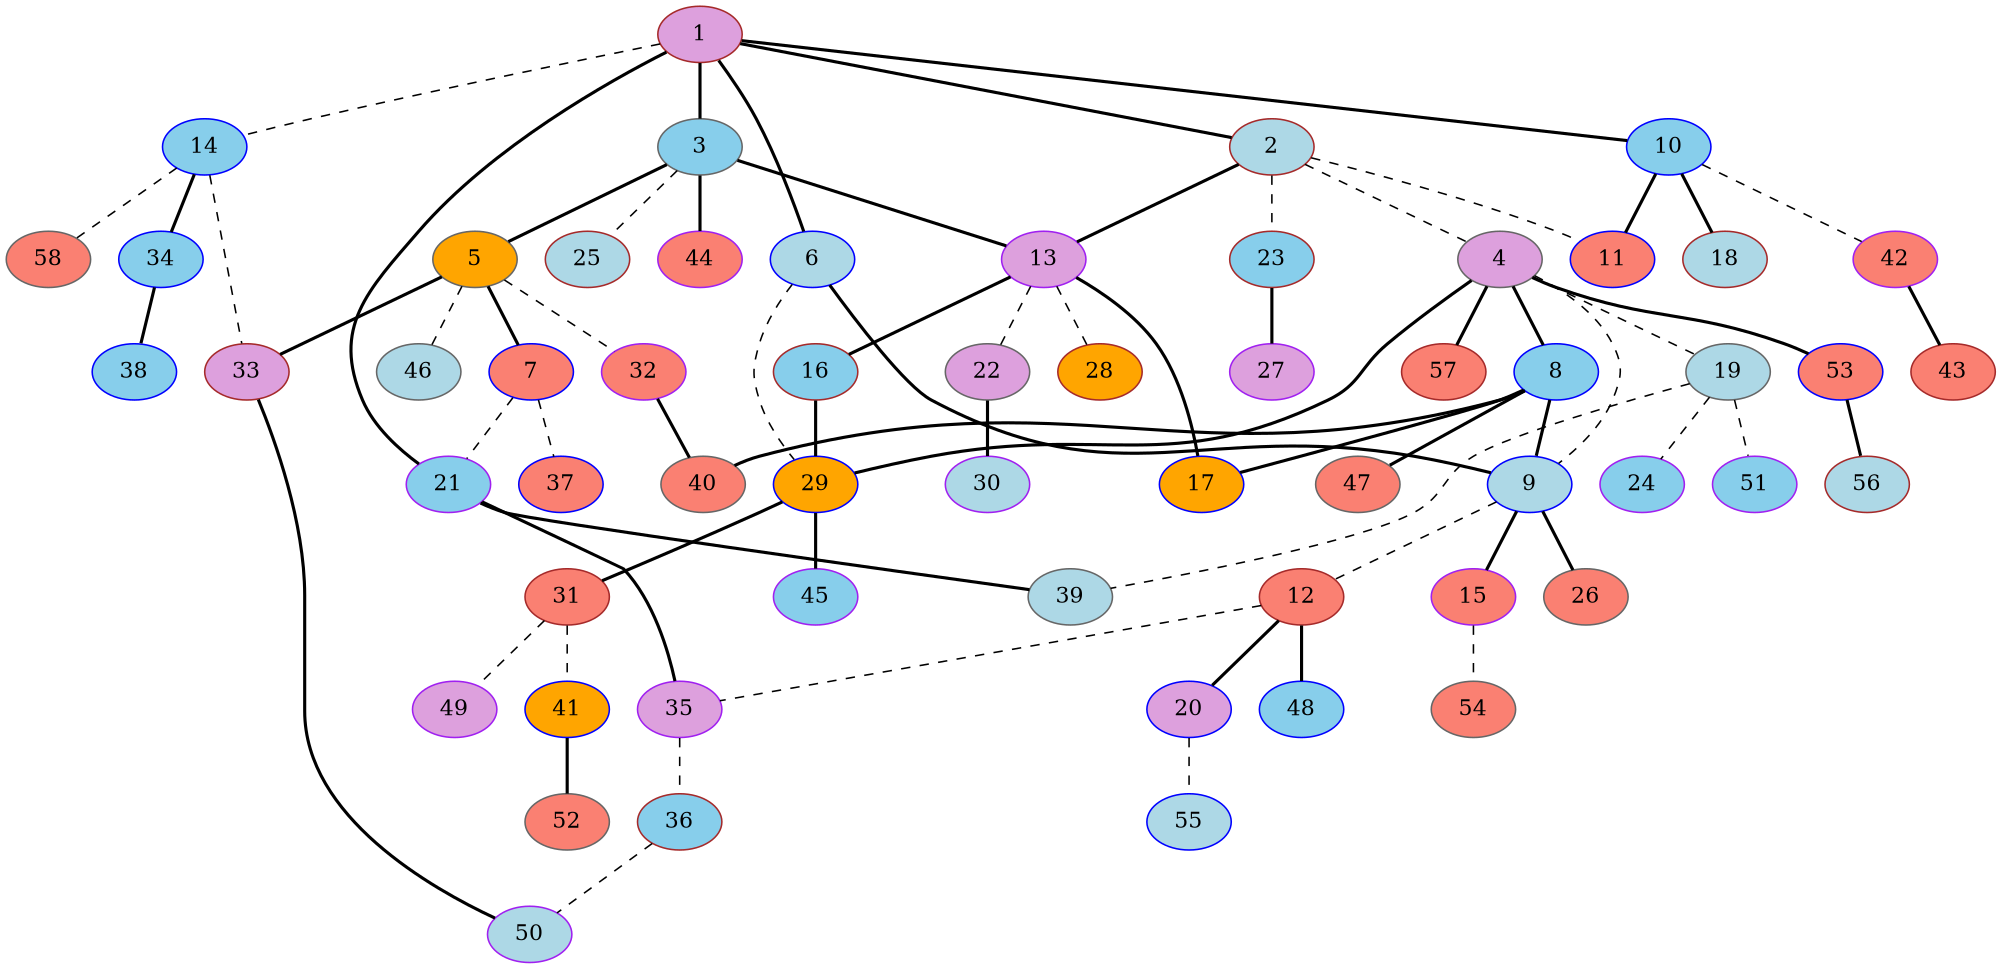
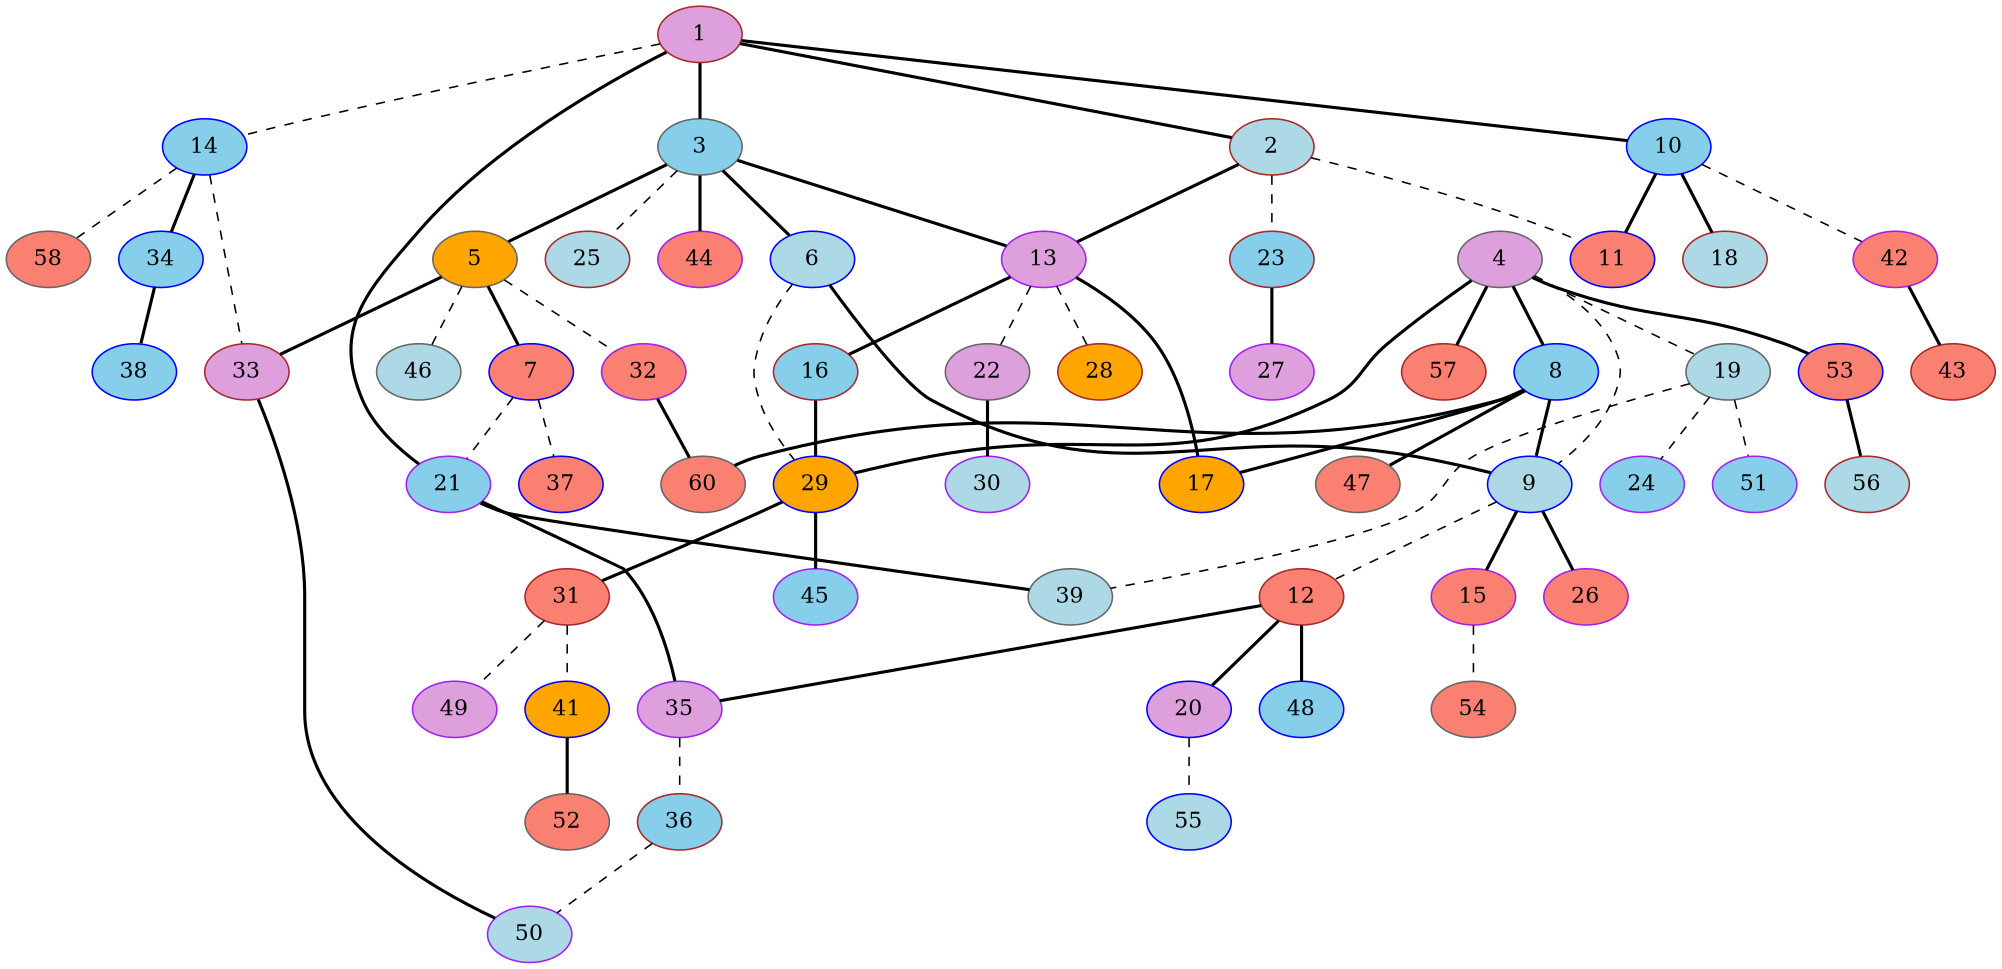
edge "1" -- "6": now "3" -- "6"
edge "2" -- "4": removed
node "40": label "40" -> "60"
node "26": color gray40 -> purple
edge "12" -- "35": style dashed -> bold
